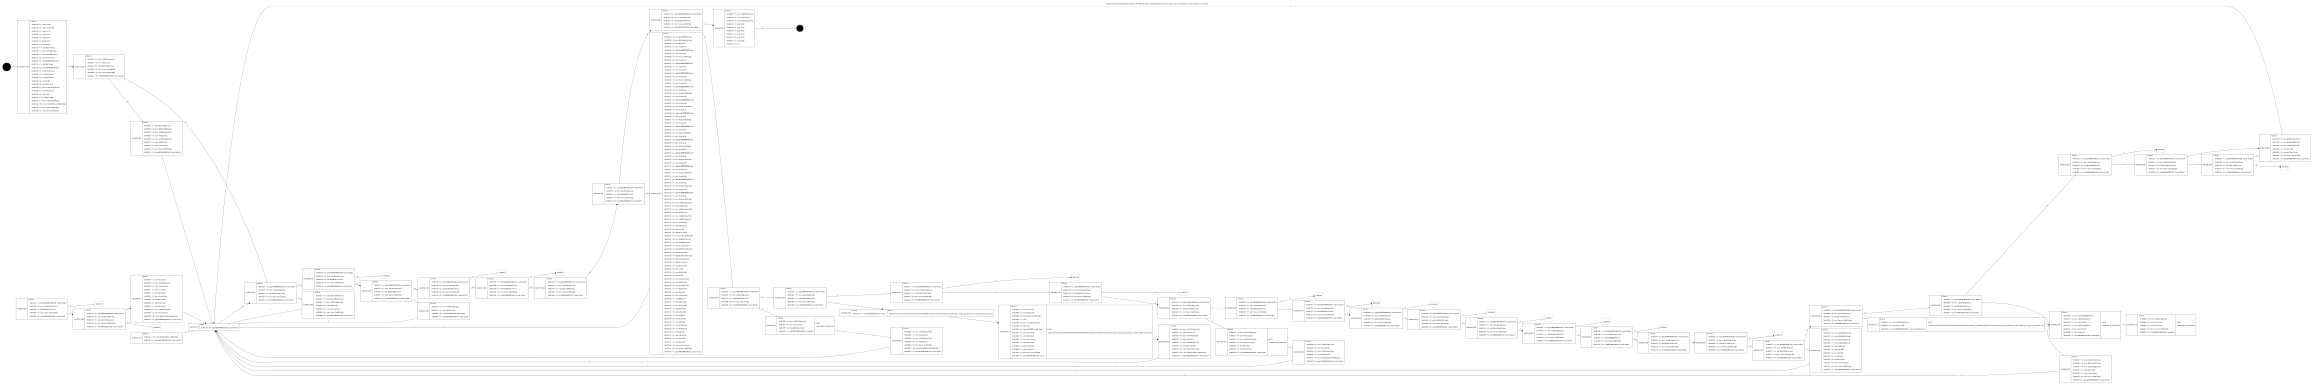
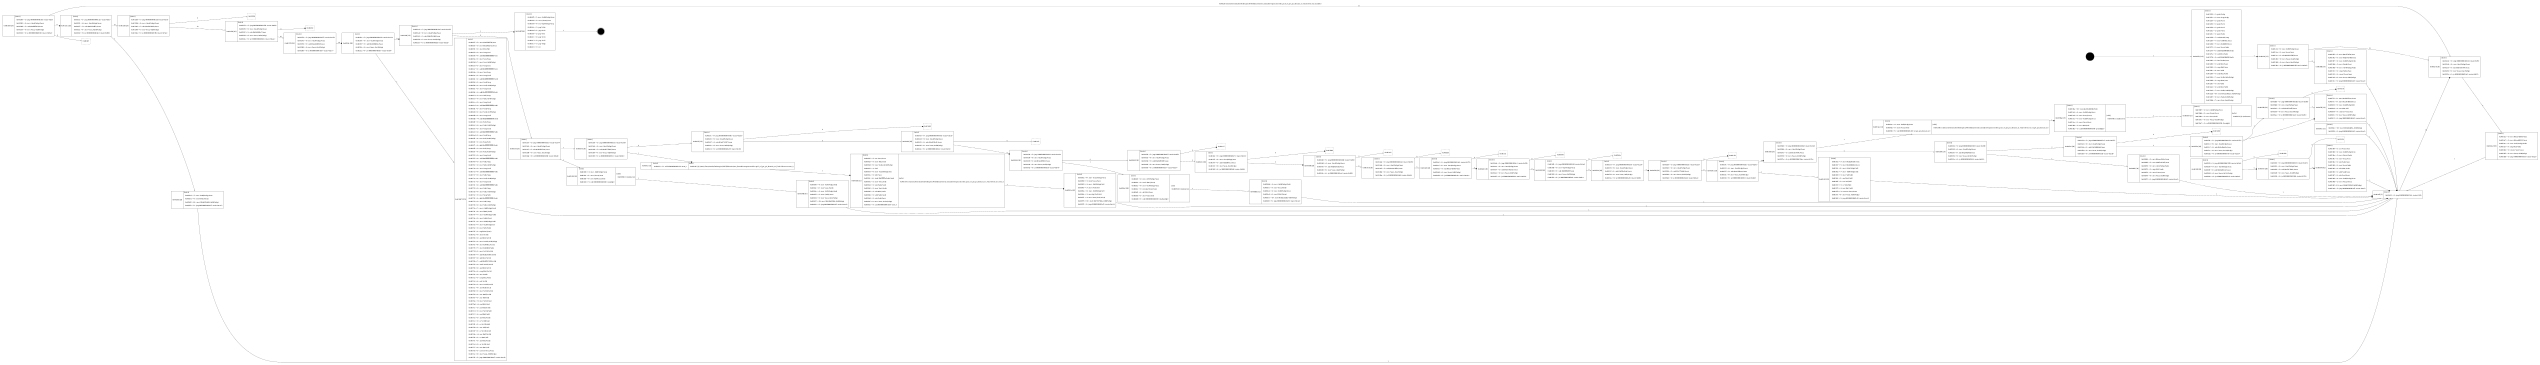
edge "0x4012e4 [28]" -> "0x401300 [28]": reversed
